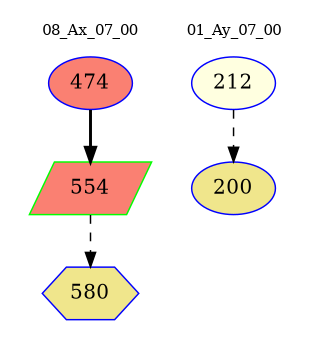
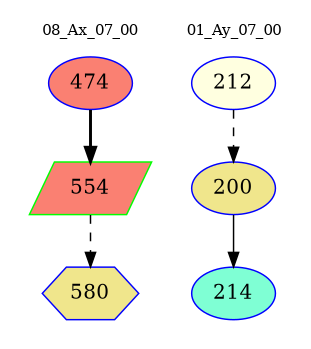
node "214": added
